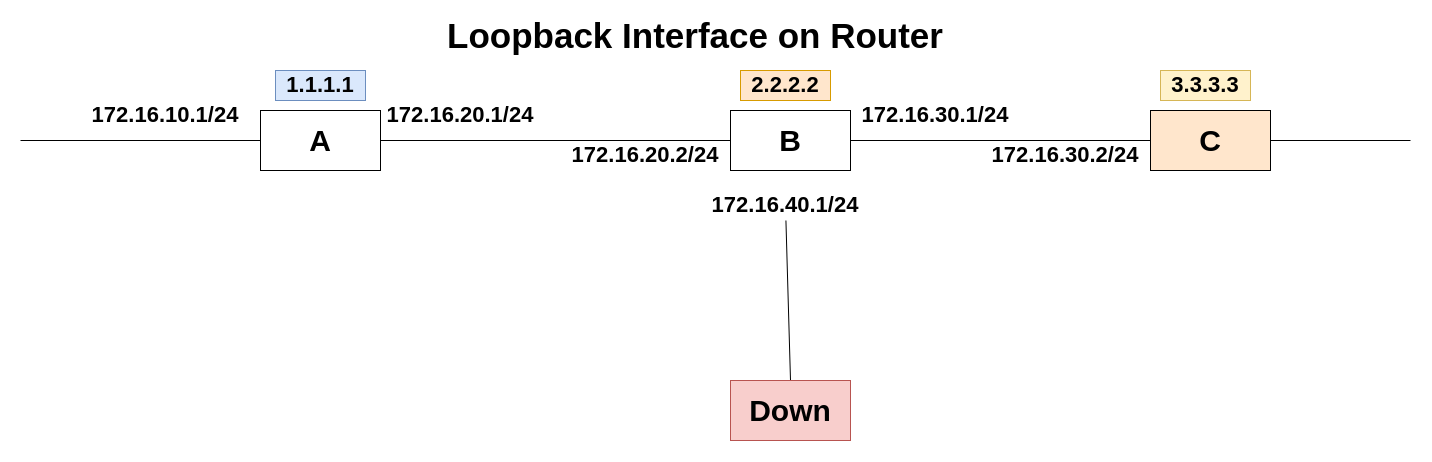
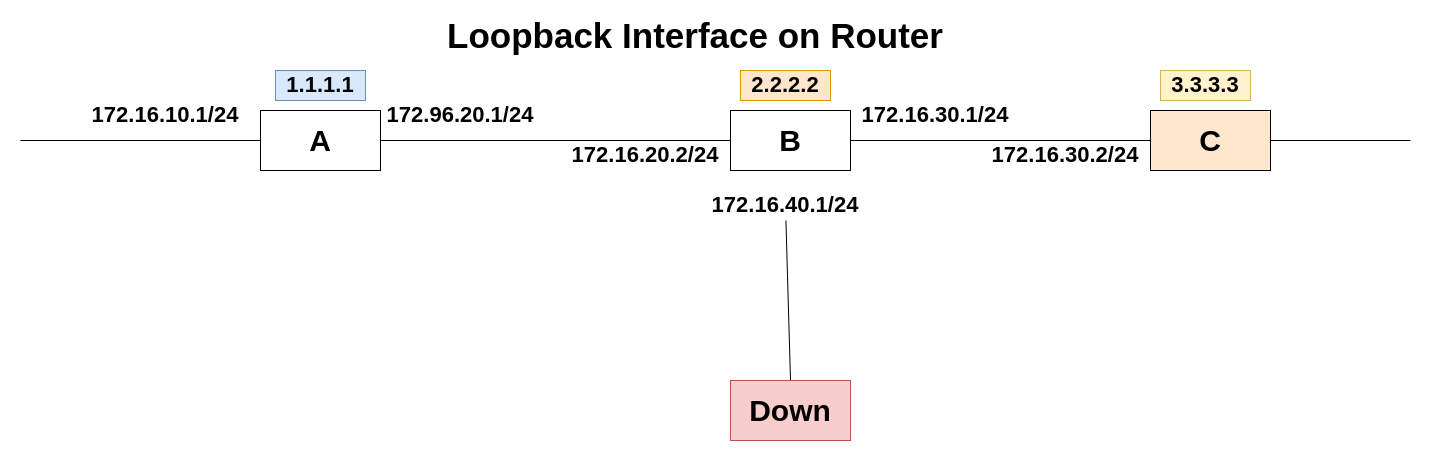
node "172.16.20.1/24": label "172.16.20.1/24" -> "172.96.20.1/24"
